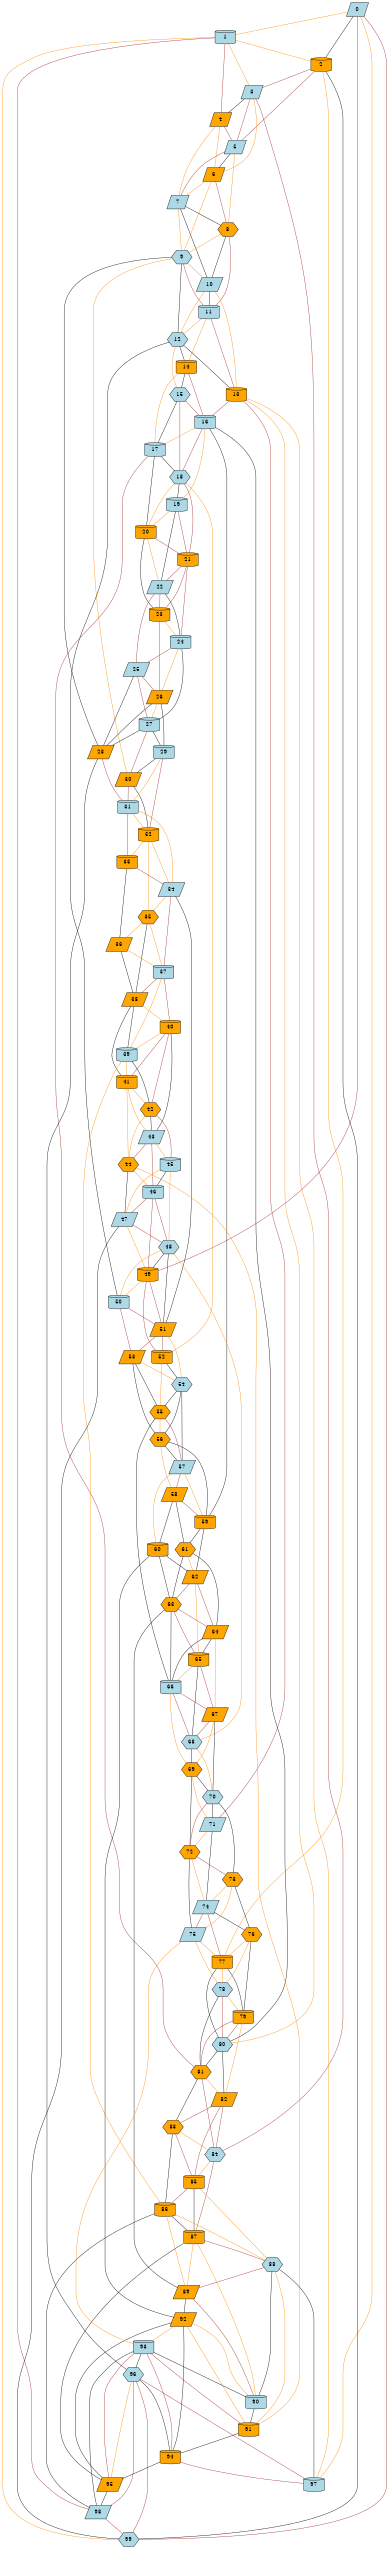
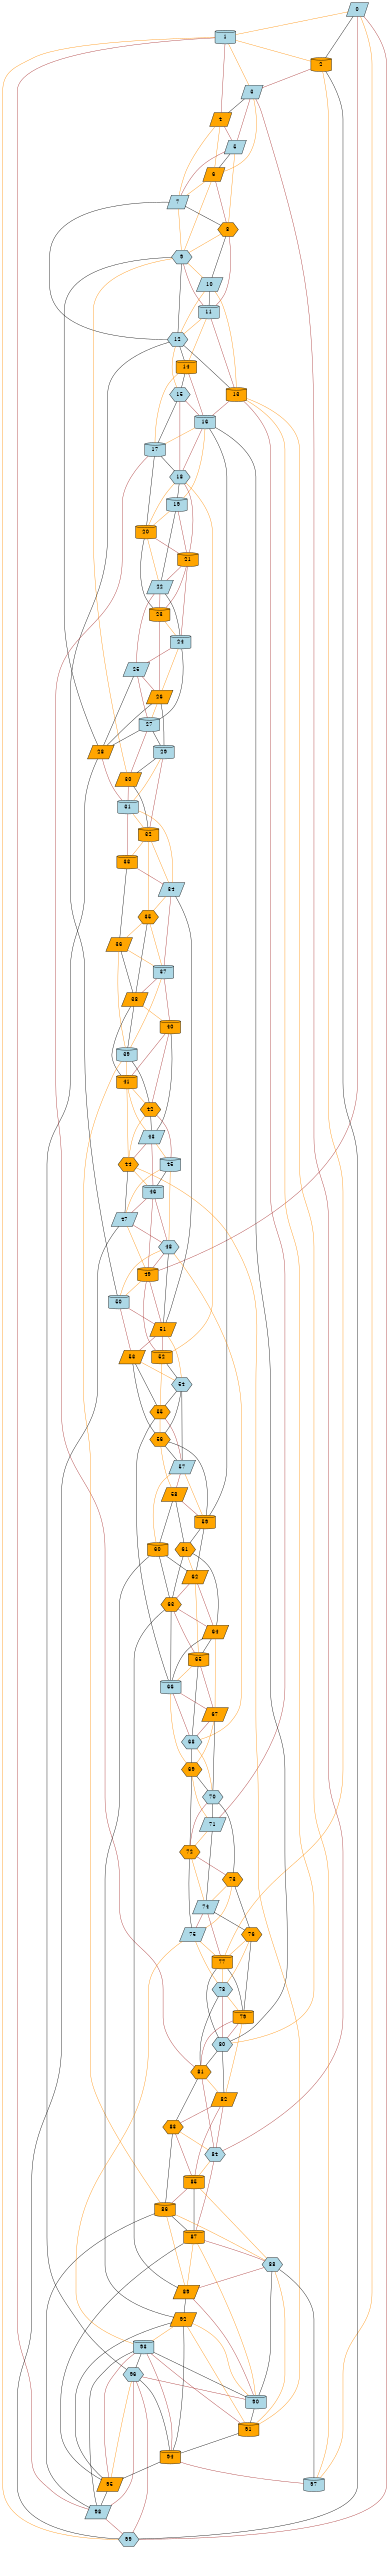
edge "2" -- "5": removed
edge "7" -- "10": now "7" -- "12"
edge "40" -- "39": now "36" -- "39"
edge "48" -- "49": color black -> brown
edge "96" -- "97": now "96" -- "90"
